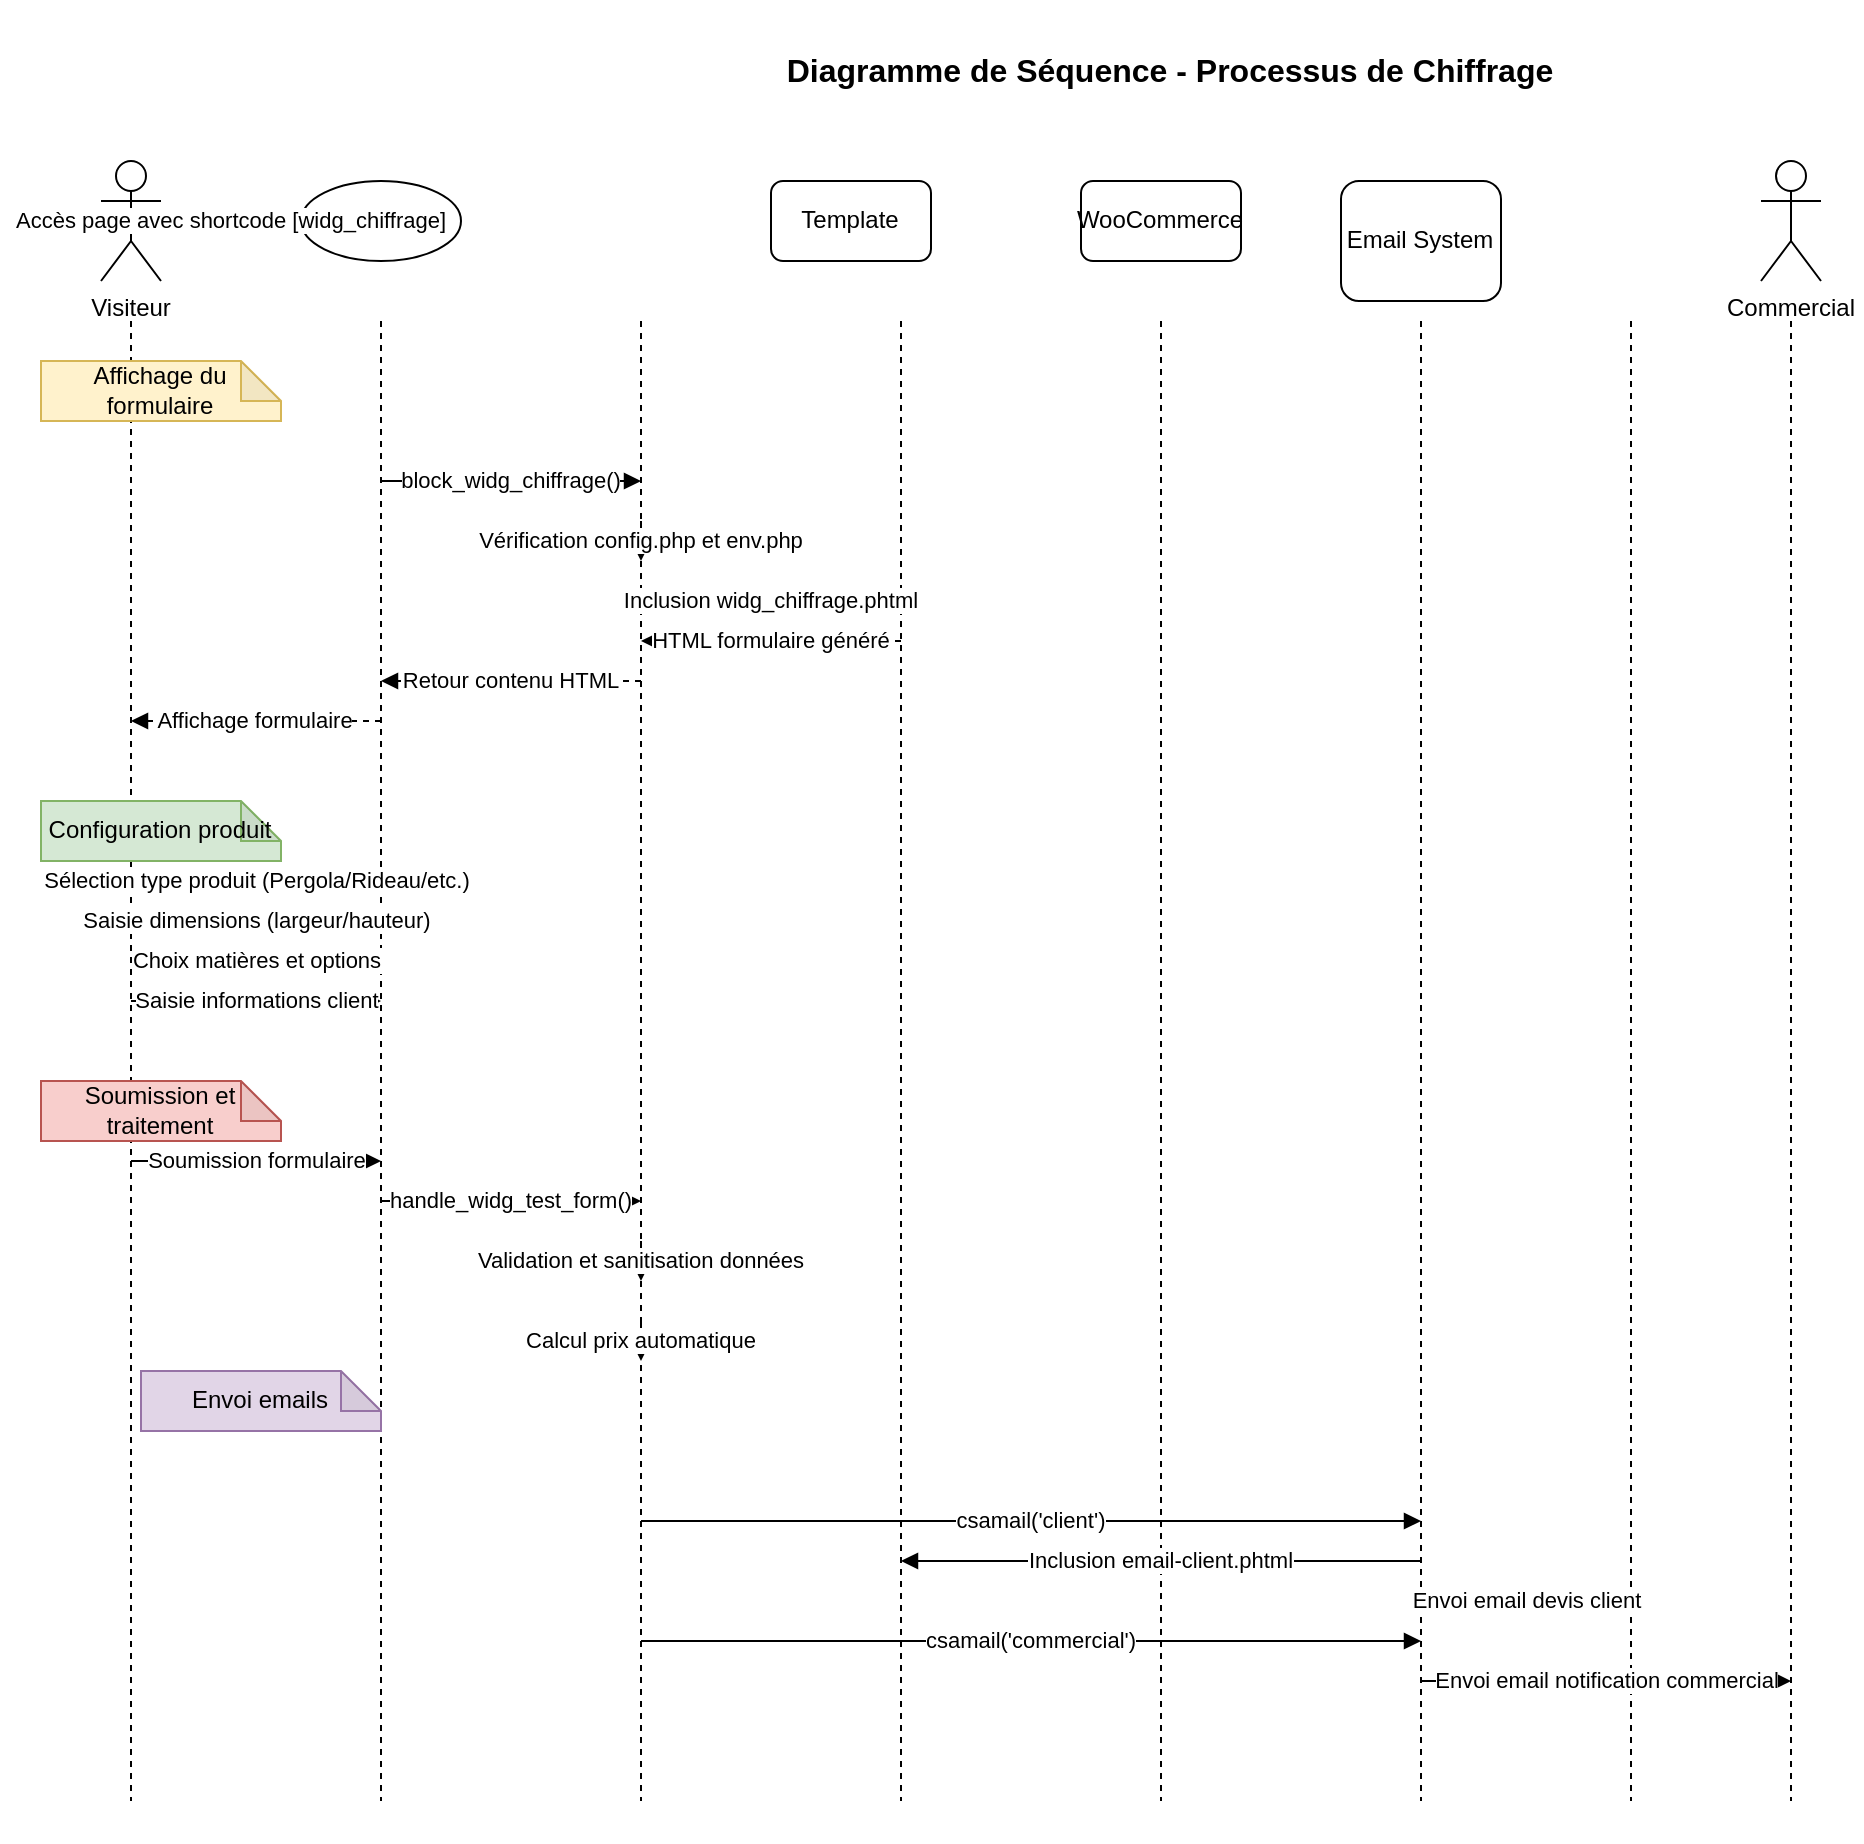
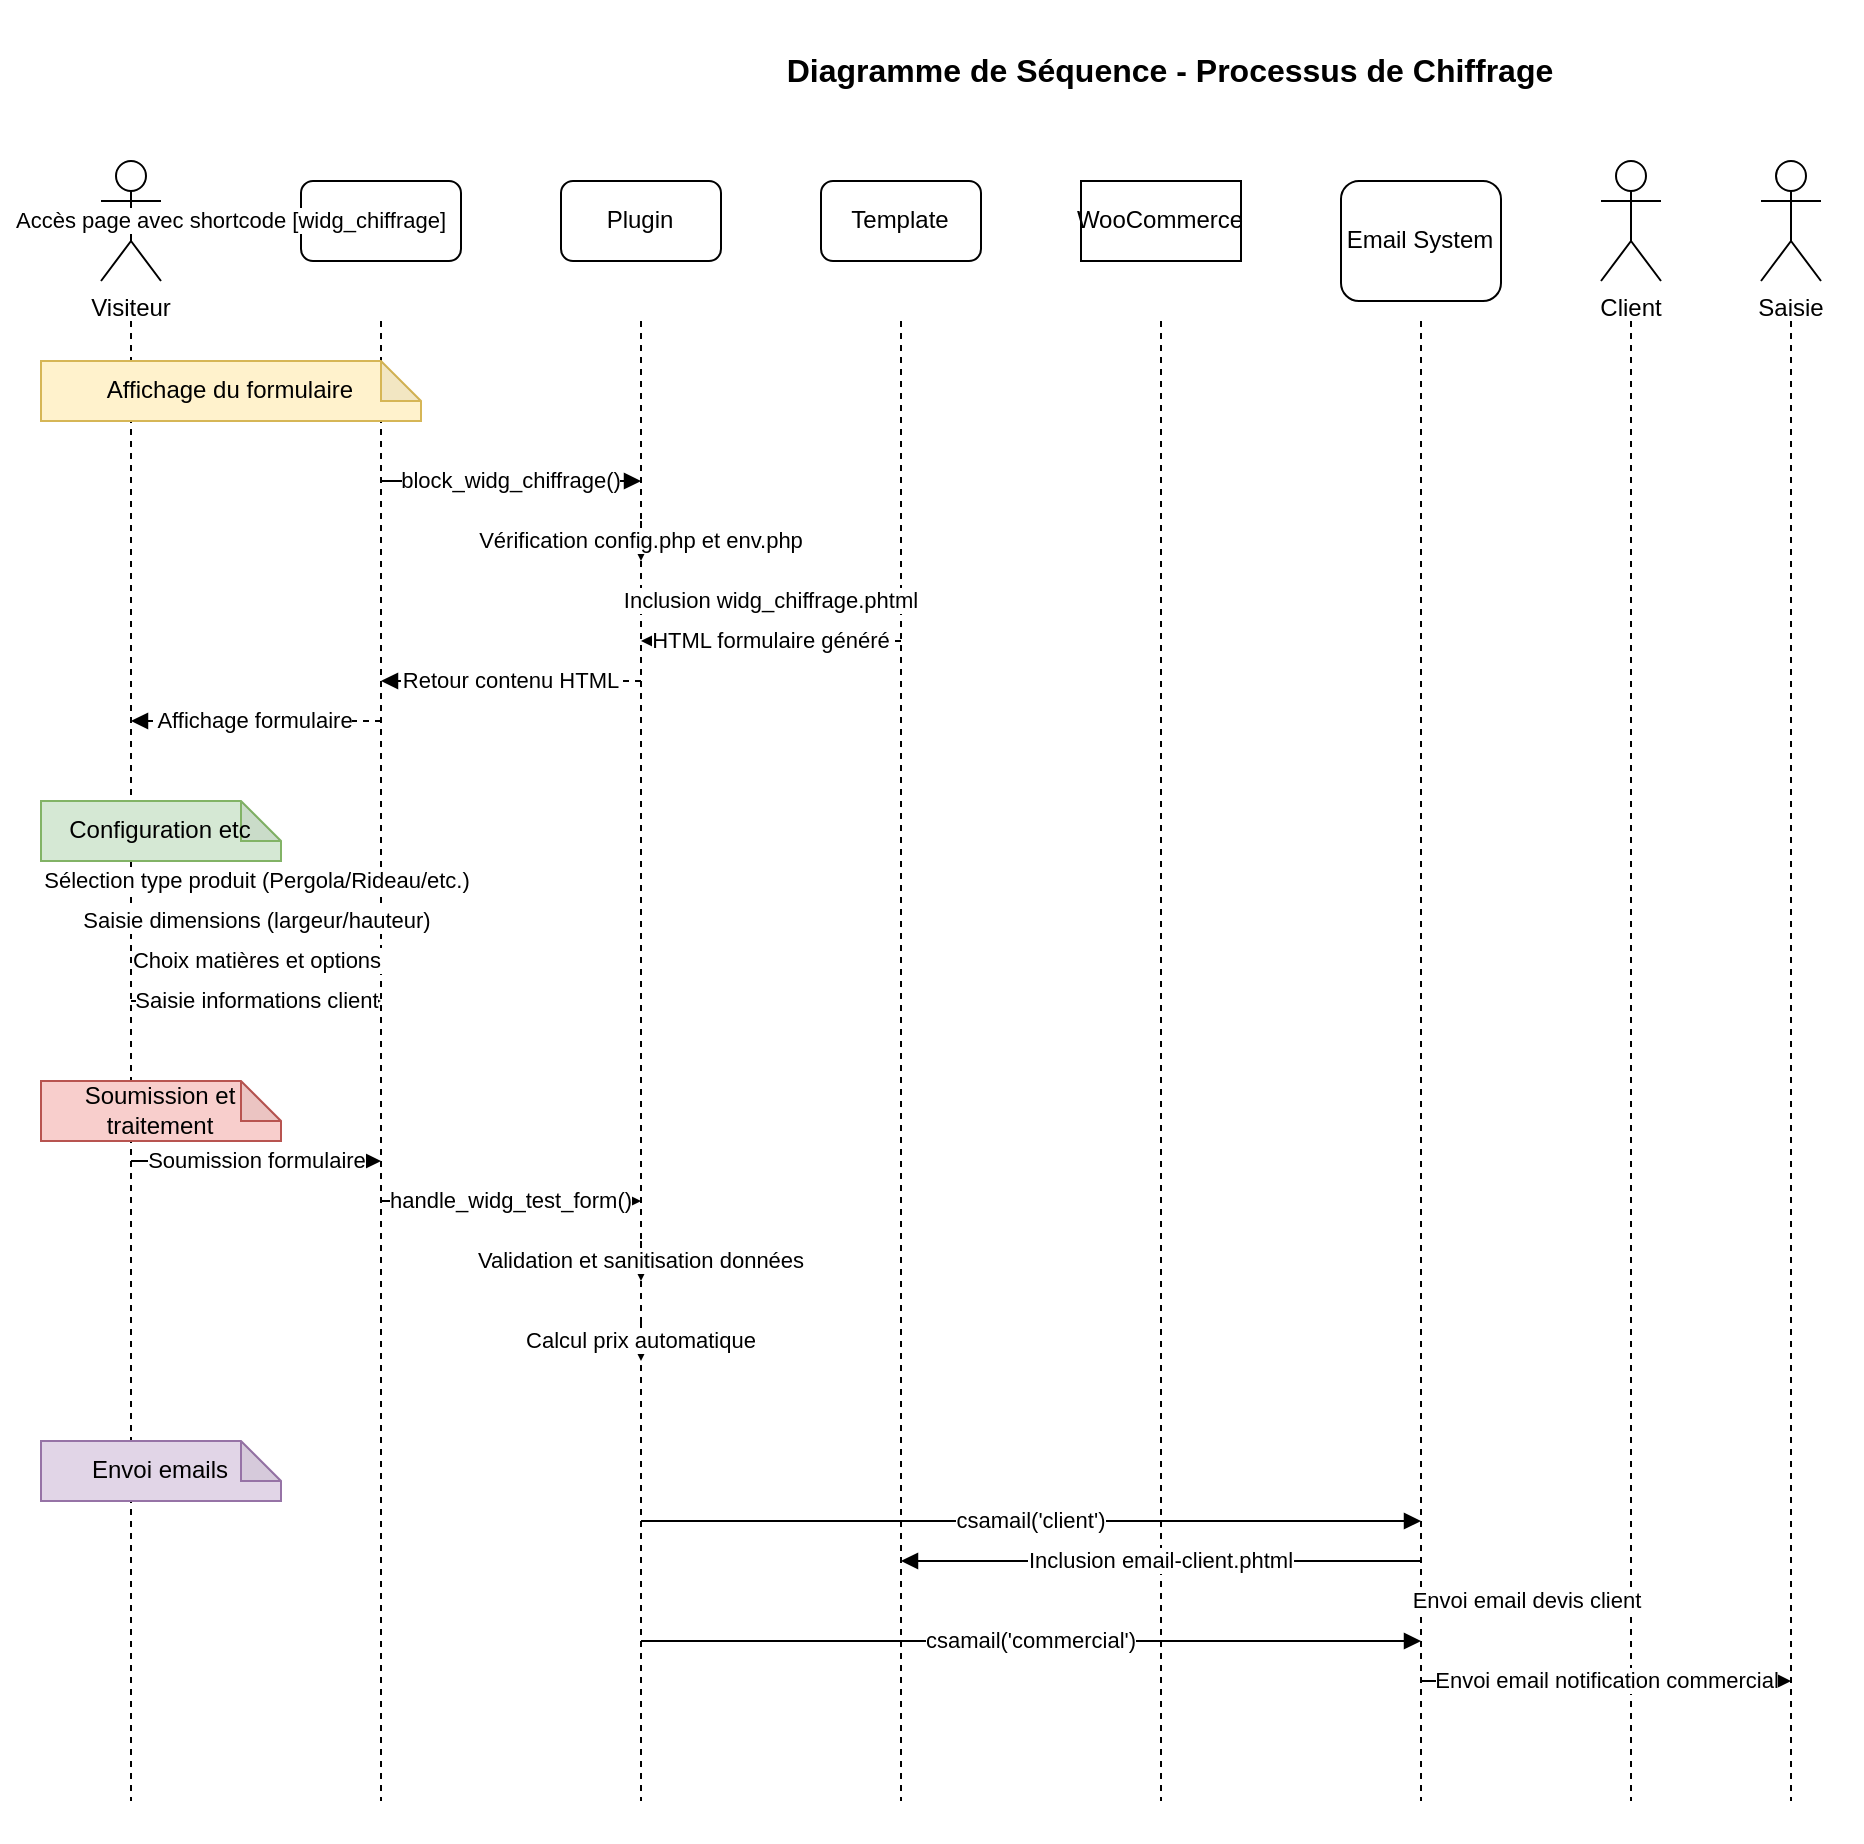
node "WordPress": shape ellipse -> rounded rectangle
node "Plugin": added
node "Template": moved (851, 221) -> (901, 221)
node "WooCommerce": shape rounded rectangle -> rectangle
node "Client": added
node "Commercial": label "Commercial" -> "Saisie"
node "Affichage du formulaire": size 240x60 -> 380x60
node "Configuration produit": label "Configuration produit" -> "Configuration etc"
node "Envoi emails": moved (261, 1401) -> (161, 1471)
